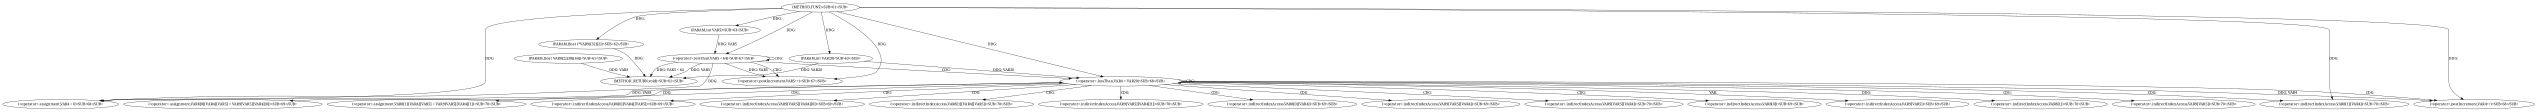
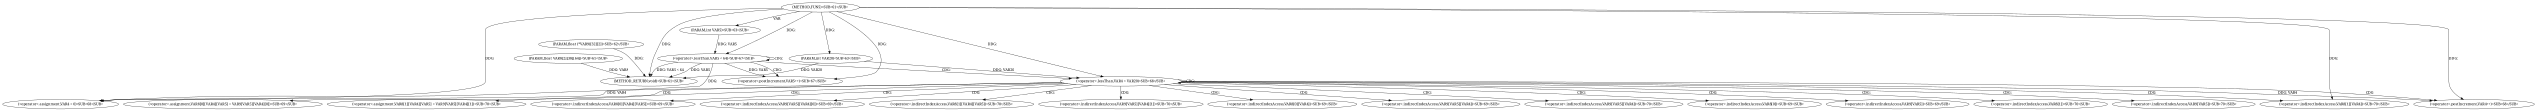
edge "(METHOD,FUN5)<SUB>61</SUB>" -> "(PARAM,float (*VAR9)[32][2])<SUB>62</SUB>": now "(METHOD,FUN5)<SUB>61</SUB>" -> "(METHOD_RETURN,void)<SUB>61</SUB>"
edge "(METHOD,FUN5)<SUB>61</SUB>" -> "(PARAM,int VAR5)<SUB>63</SUB>": label "DDG: " -> "VAR: "
edge "(<operator>.lessThan,VAR4 < VAR20)<SUB>68</SUB>" -> "(<operator>.indirectIndexAccess,VAR9[VAR5])<SUB>69</SUB>": label "VAR: " -> "CDG: "
edge "(<operator>.lessThan,VAR4 < VAR20)<SUB>68</SUB>" -> "(<operator>.indirectIndexAccess,VAR8[1])<SUB>70</SUB>": label "DDG: " -> "CDG: "
edge "(<operator>.assignment,VAR4 = 0)<SUB>68</SUB>" -> "(<operator>.lessThan,VAR4 < VAR20)<SUB>68</SUB>": reversed
